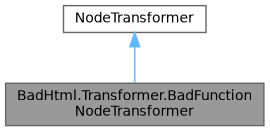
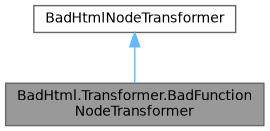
node "NodeTransformer": label "NodeTransformer" -> "BadHtmlNodeTransformer"
